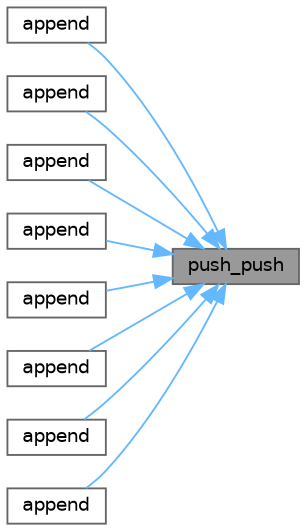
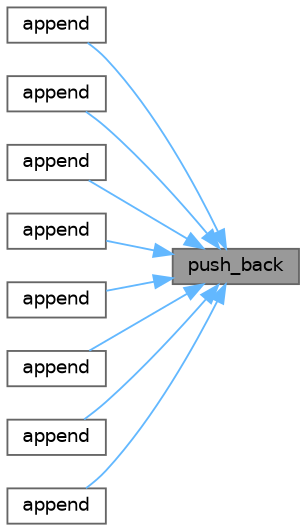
node "push_push": label "push_push" -> "push_back"
